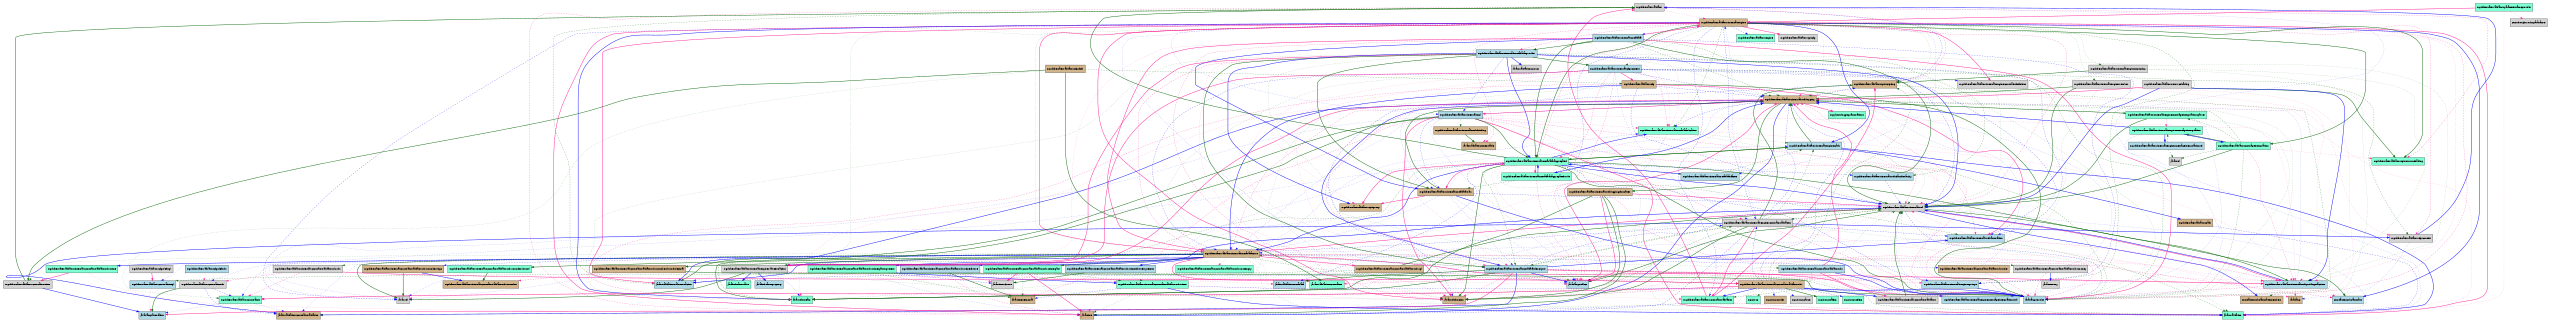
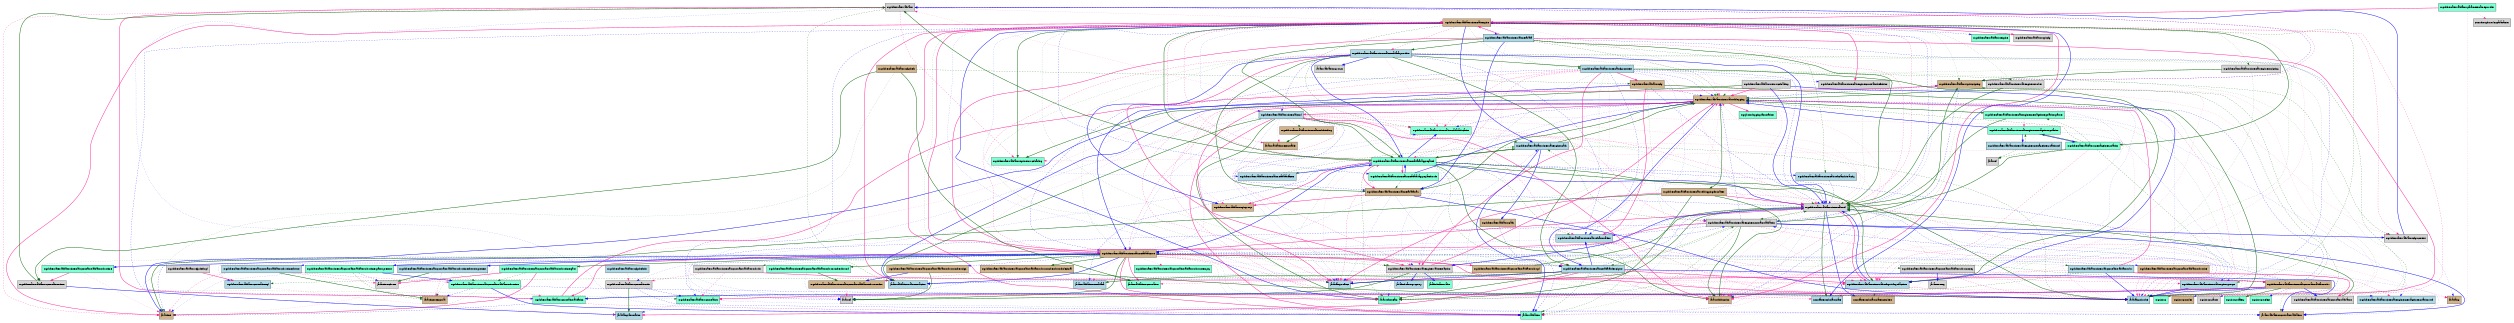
edge "org_hibernate_validator_internal_cfg_context" -> "org_hibernate_validator_internal_util_privilegedactions": added
edge "org_hibernate_validator_internal_metadata_core" -> "java_util_stream": style dotted -> bold
